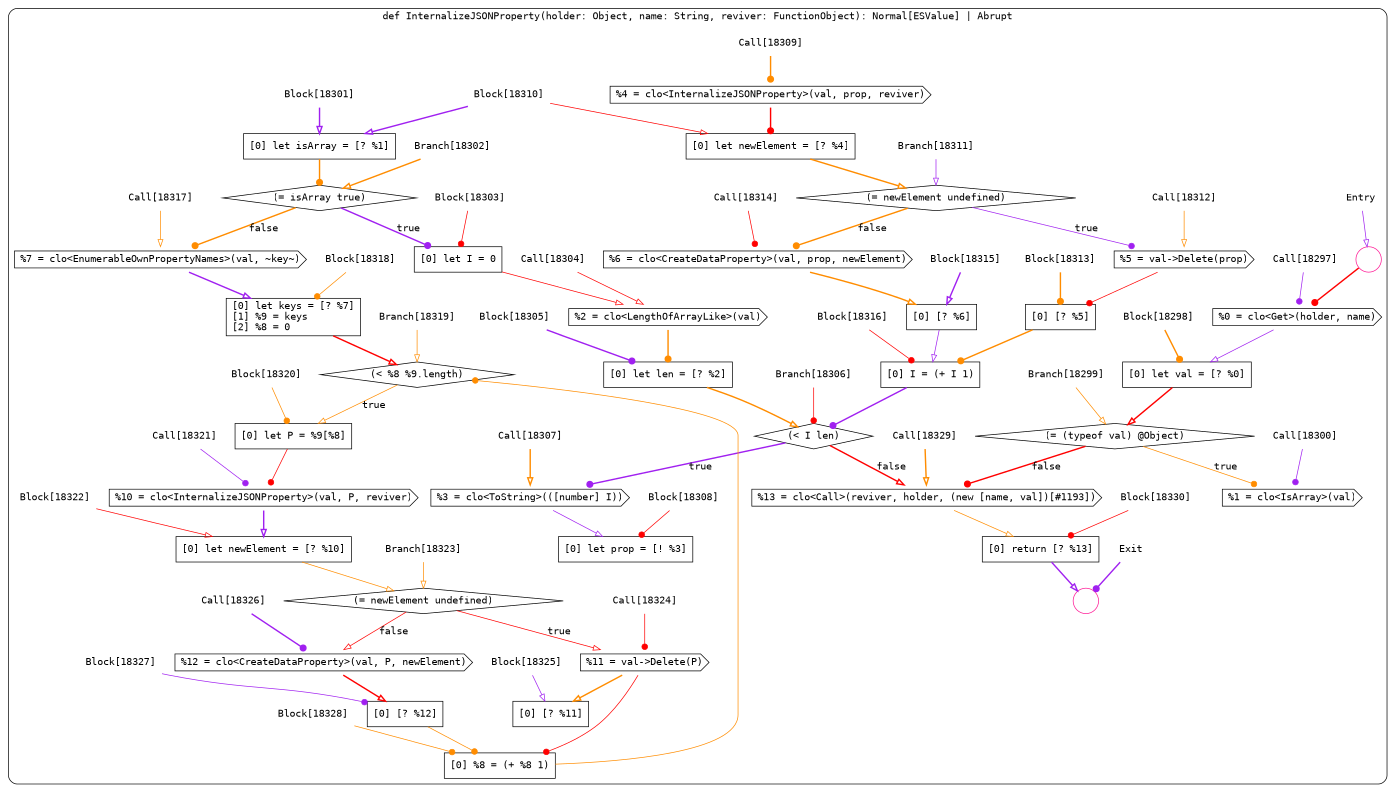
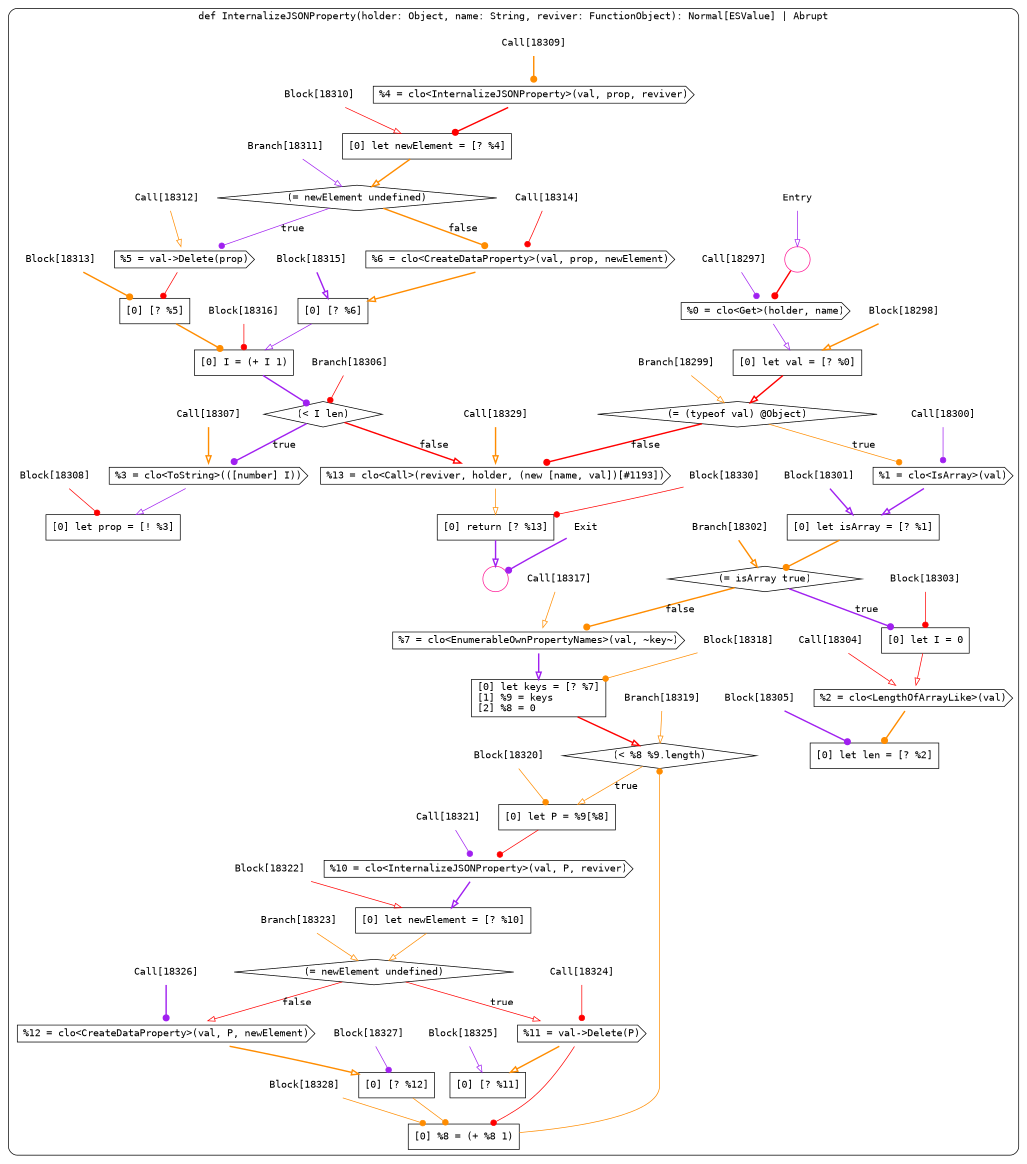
edge "Block[18310]" -> "[0] let isArray = [? %1]": now "%1 = clo<IsArray>(val)" -> "[0] let isArray = [? %1]"
edge "Block[18298]" -> "[0] let val = [? %0]": arrowhead dot -> onormal
edge "[0] let len = [? %2]" -> "(< I len)": removed
edge "%12 = clo<CreateDataProperty>(val, P, newElement)" -> "[0] [? %12]": color red -> darkorange
